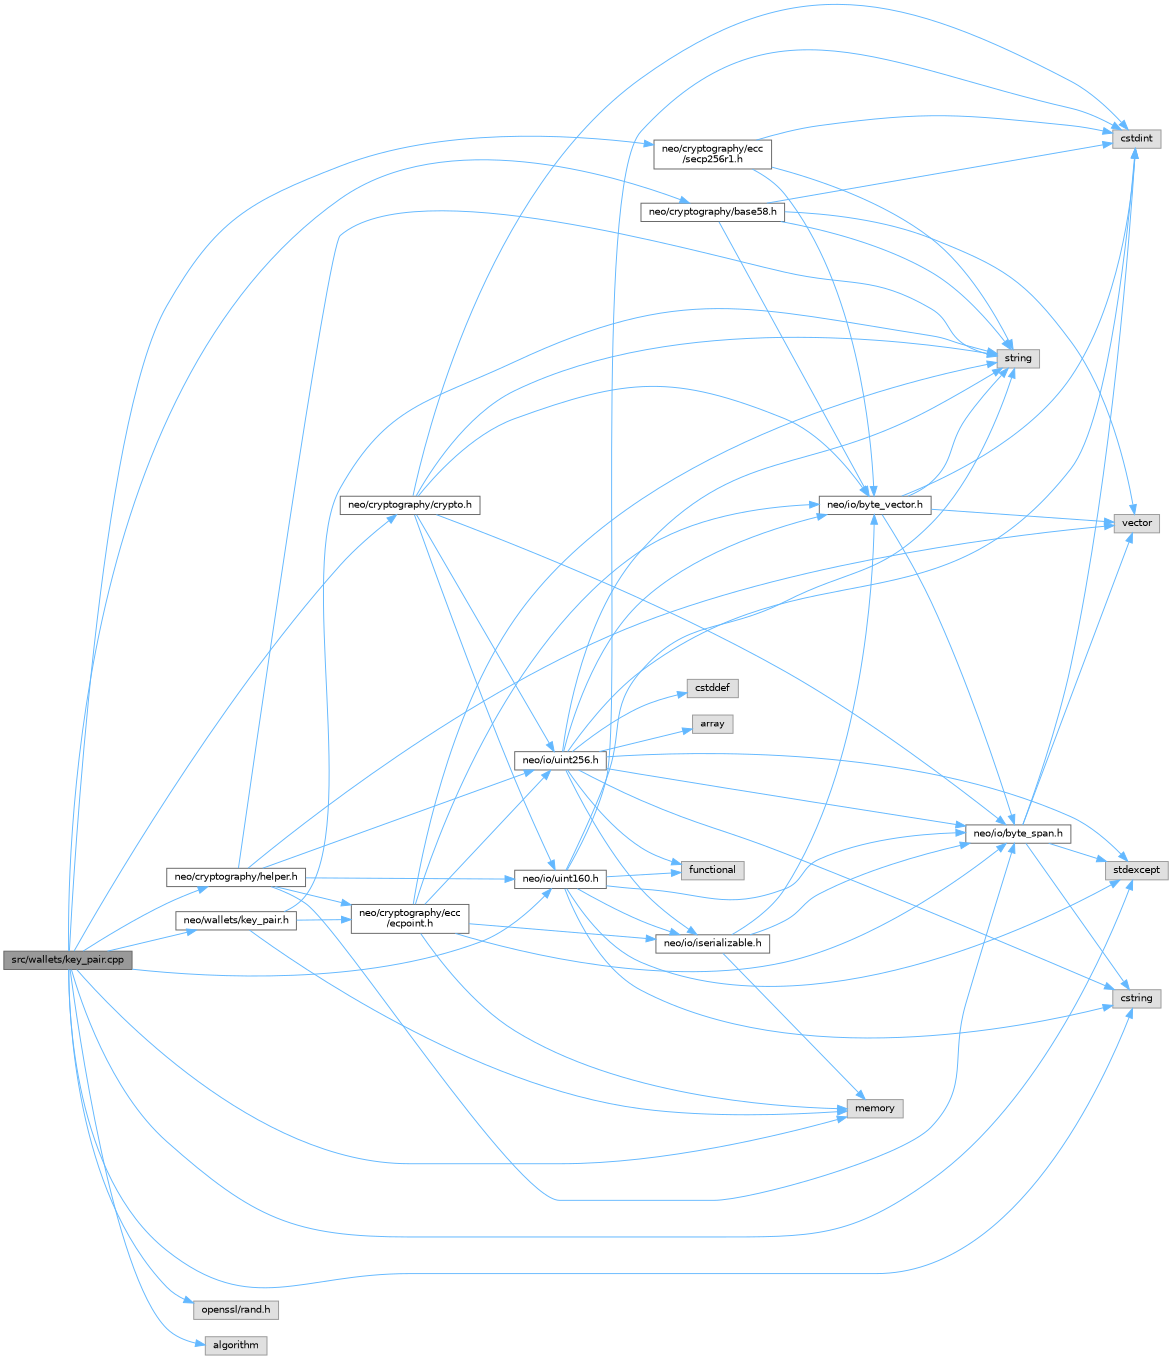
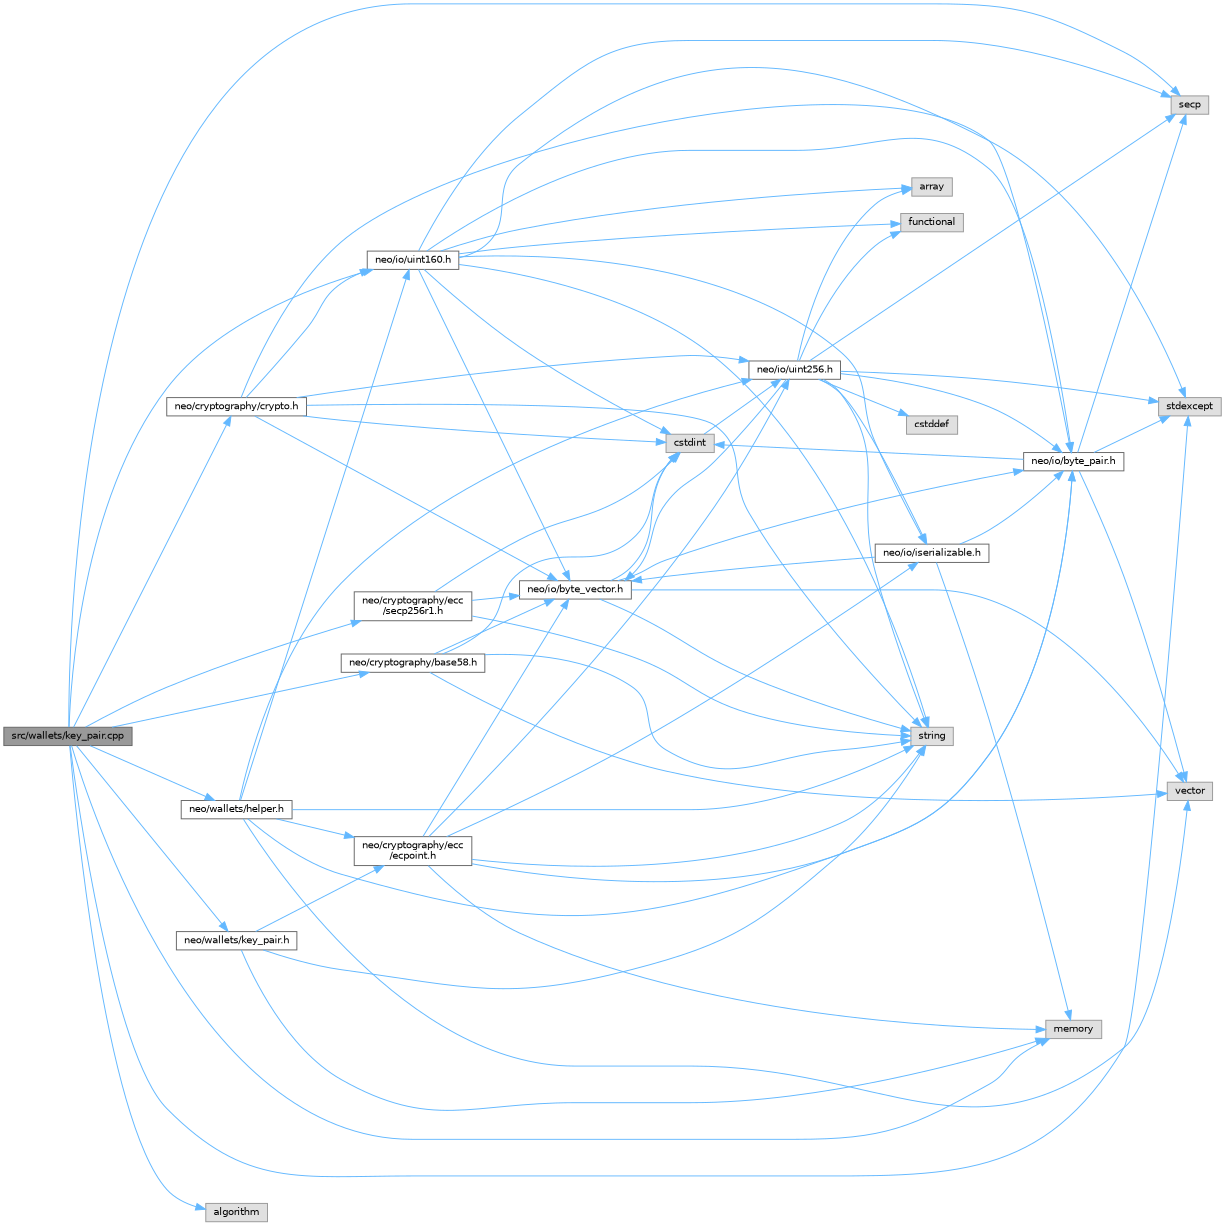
edge "neo/io/uint160.h" -> "array": added
edge "neo/io/uint160.h" -> "neo/io/byte_vector.h": added
edge "neo/io/uint256.h" -> "cstdint": reversed
node "neo/io/byte_span.h": label "neo/io/byte_span.h" -> "neo/io/byte_pair.h"
node "neo/cryptography/helper.h": label "neo/cryptography/helper.h" -> "neo/wallets/helper.h"
node "cstring": label "cstring" -> "secp"
node "openssl/rand.h": removed
